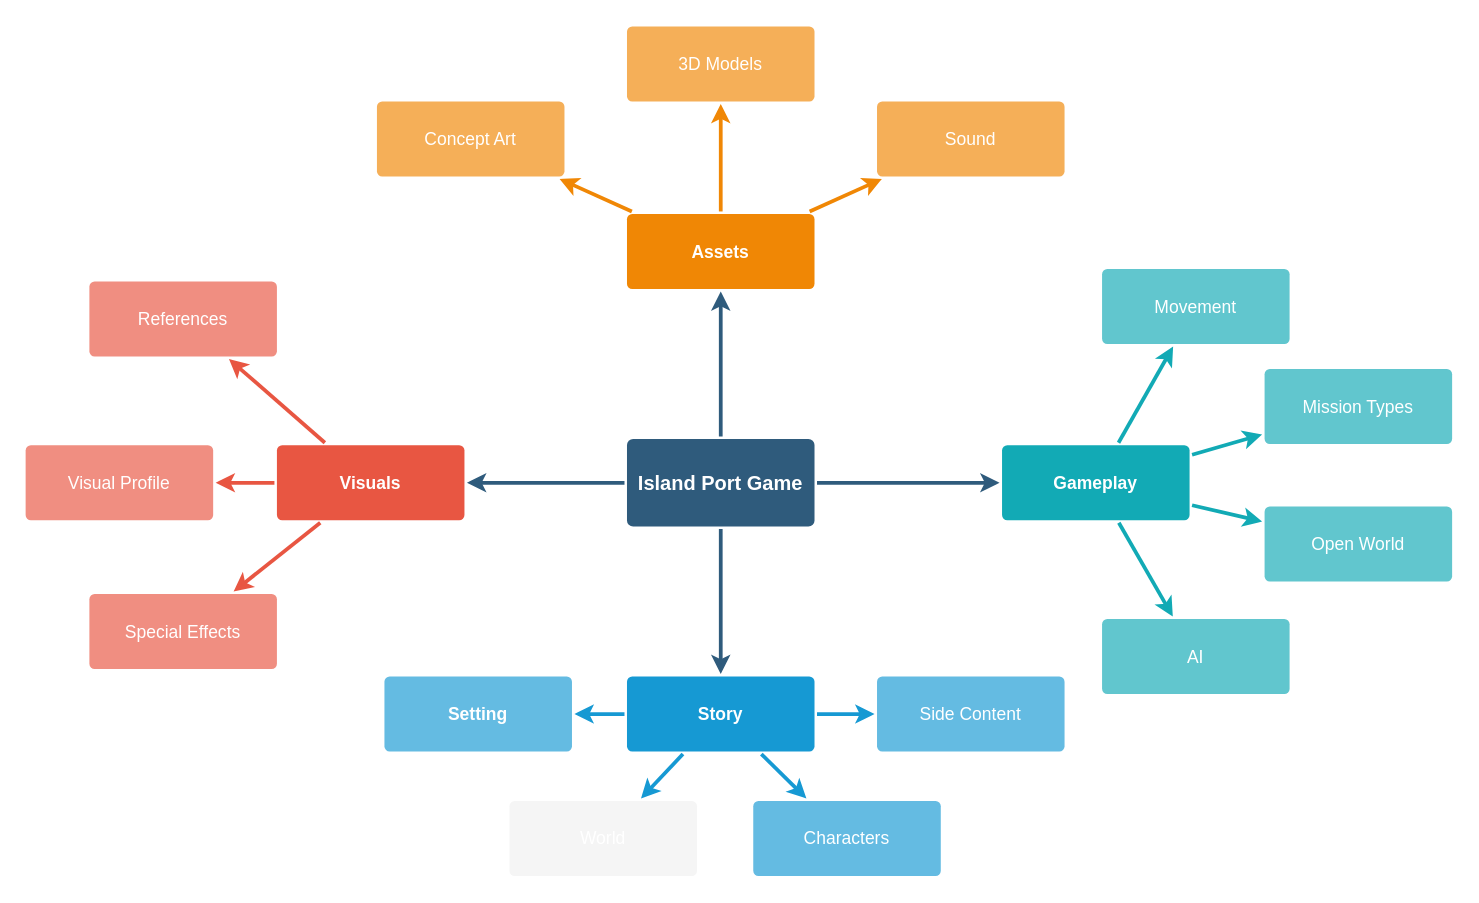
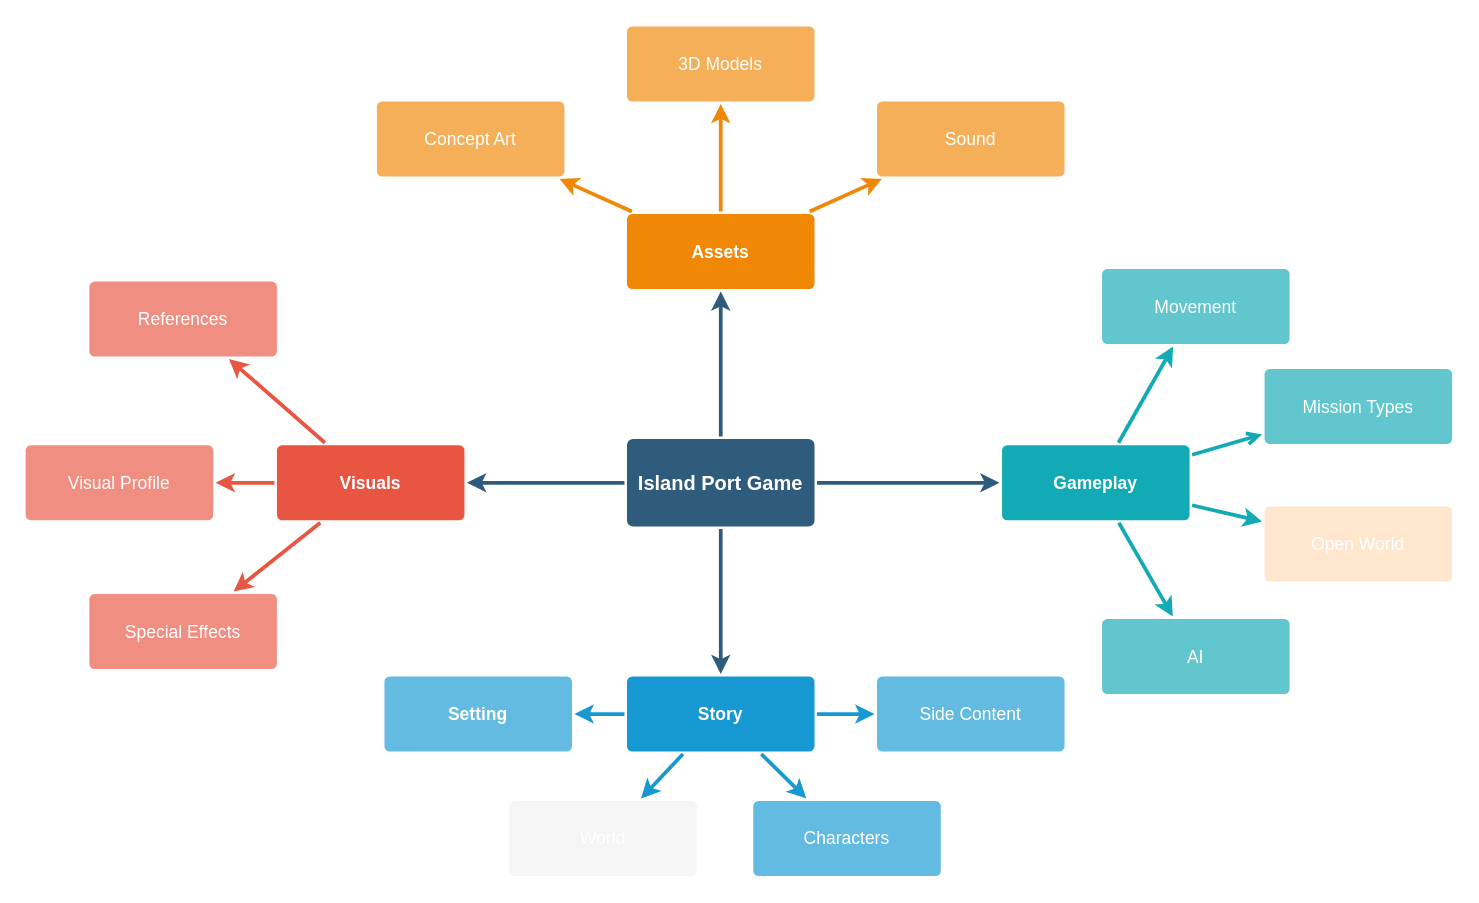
edge "Gameplay" -> "Mission Types": arrowhead classic -> open
node "Open World": fillcolor #61c6ce -> #ffe6cc
